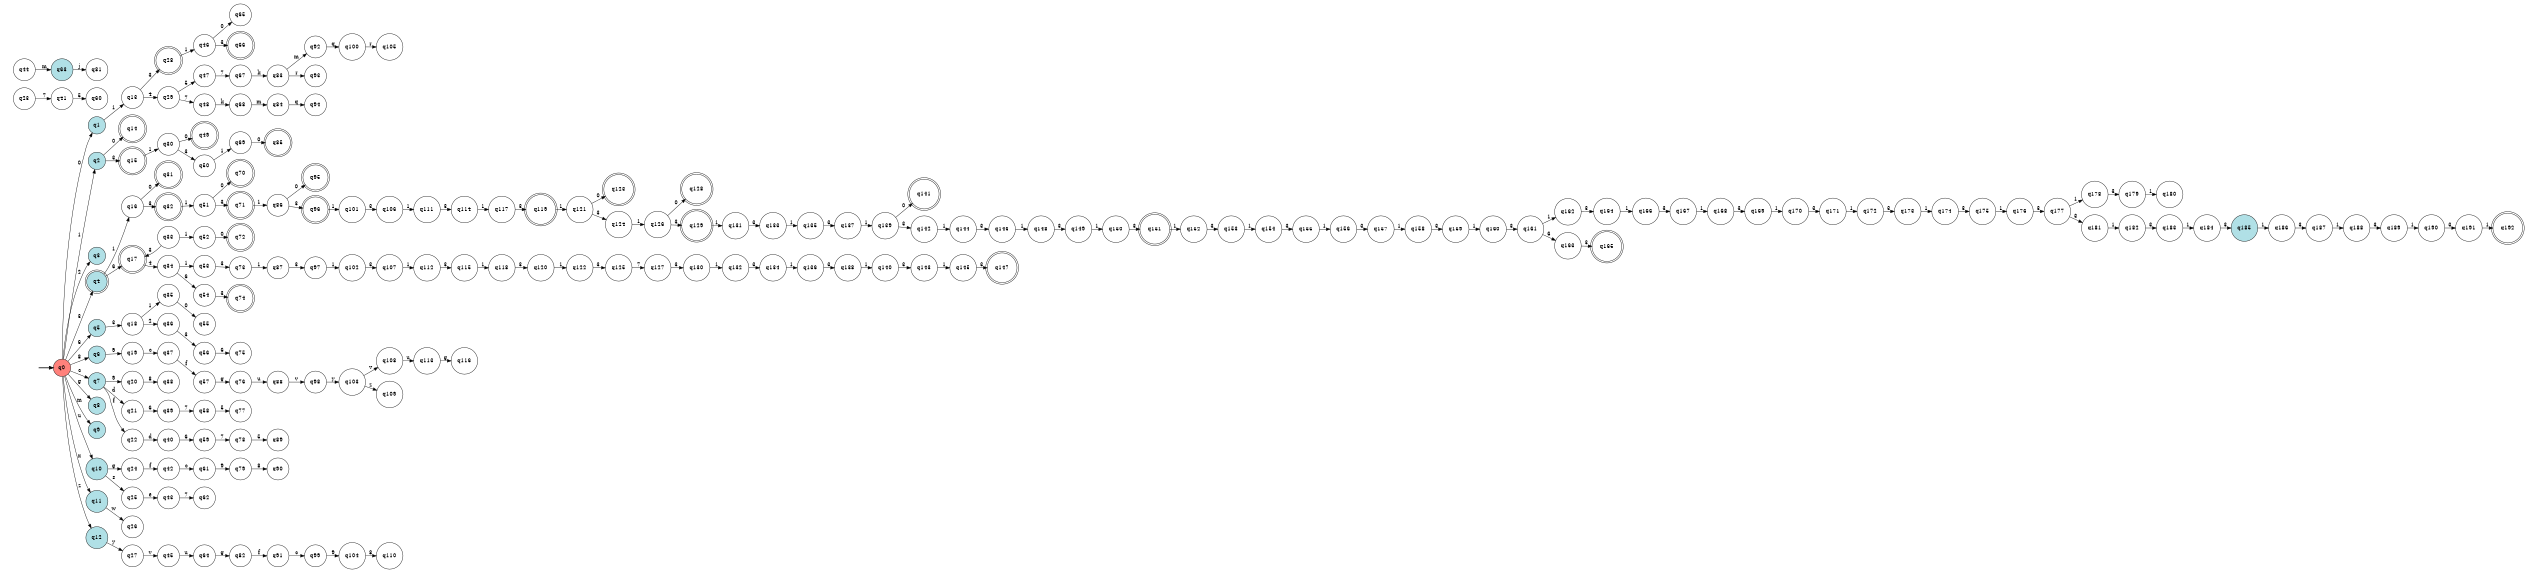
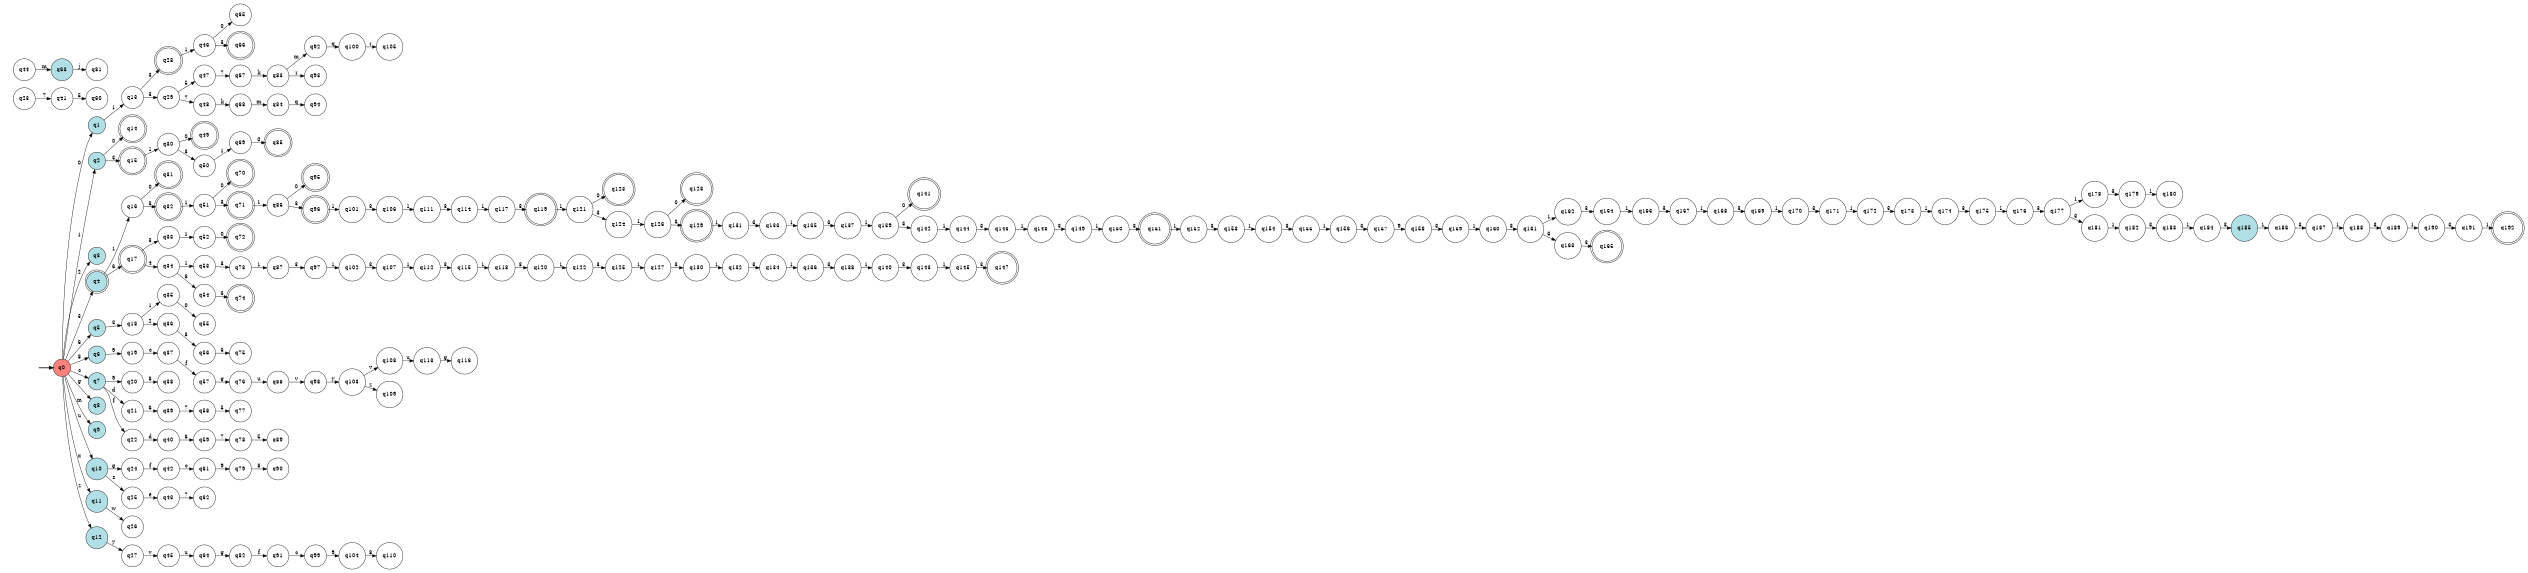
edge "q13" -> "q29": label "4" -> "3"
edge "q157" -> "q158": label "1" -> "9"
edge "q33" -> "q17": reversed
edge "q125" -> "q127": label "7" -> "1"
